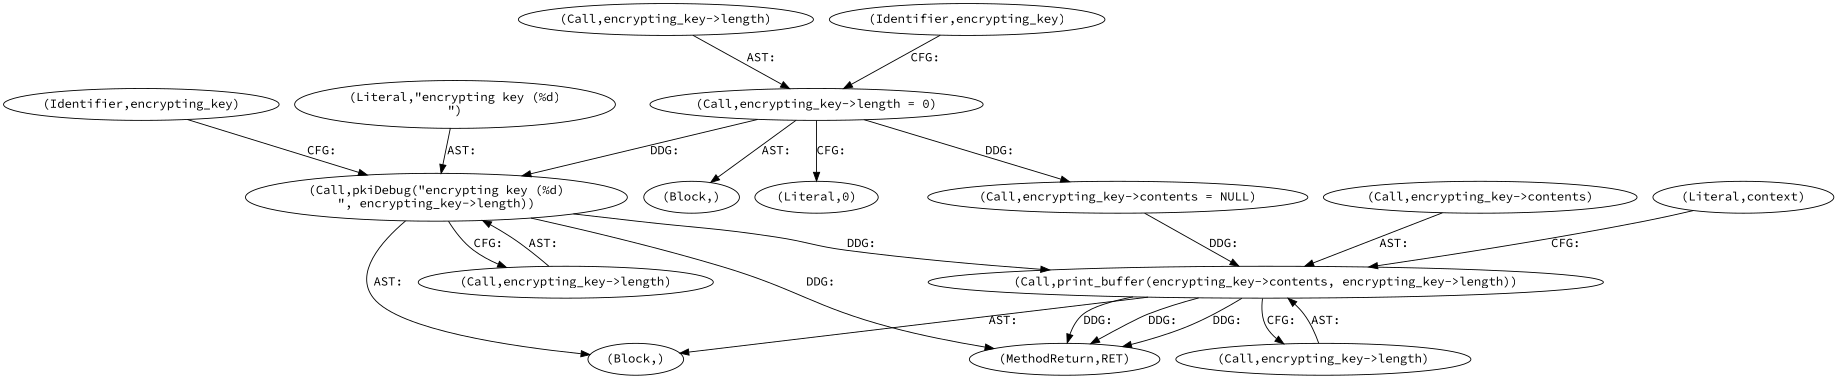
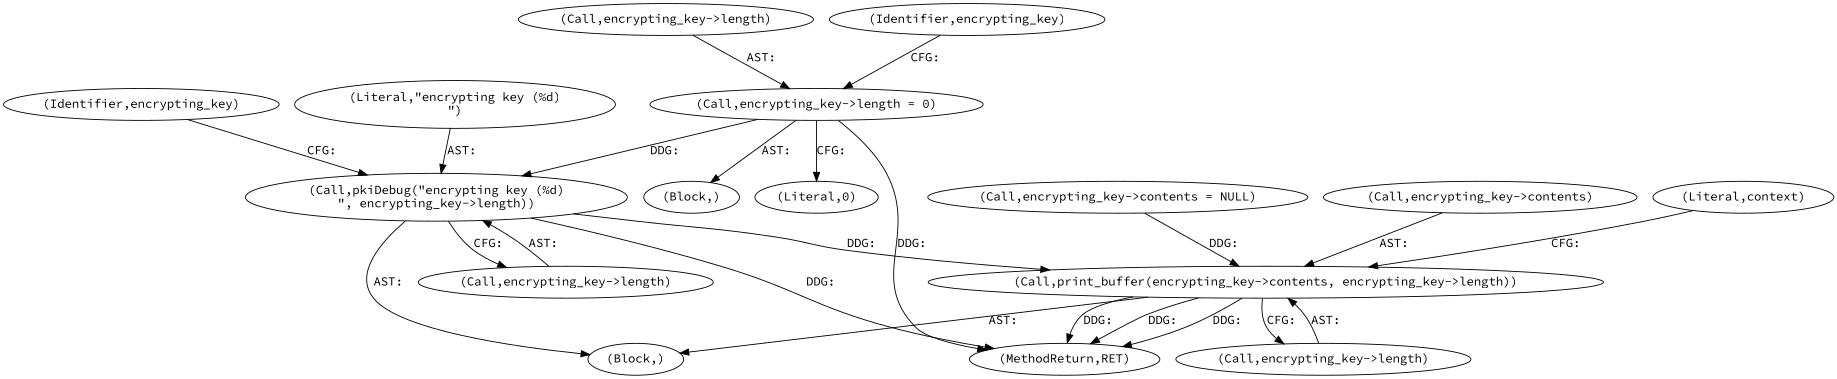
edge "(Call,encrypting_key->length = 0)" -> "(Call,encrypting_key->contents = NULL)": now "(Call,encrypting_key->length = 0)" -> "(MethodReturn,RET)"
